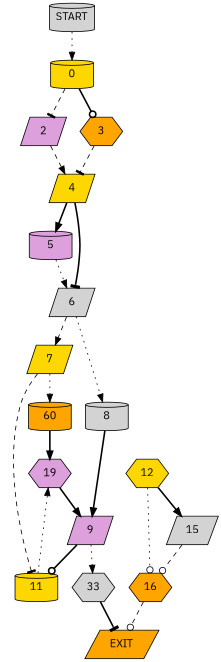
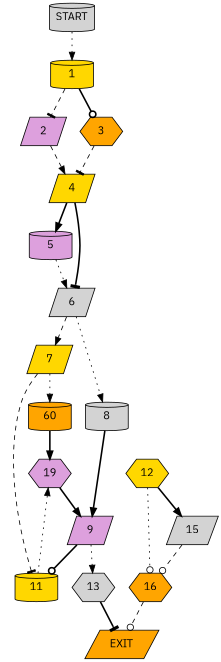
node "0": label "0" -> "1"
node "33": label "33" -> "13"
